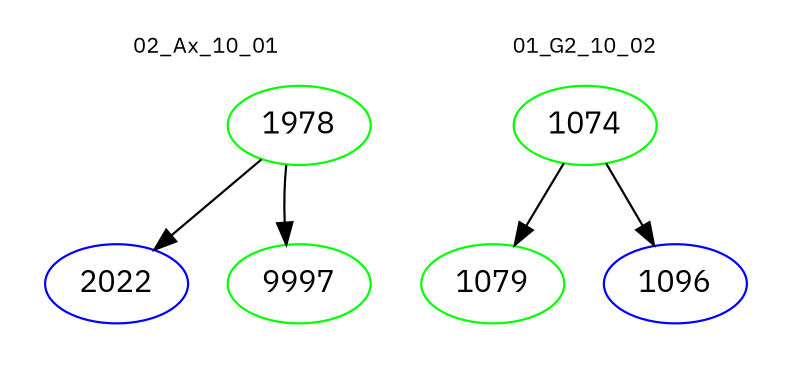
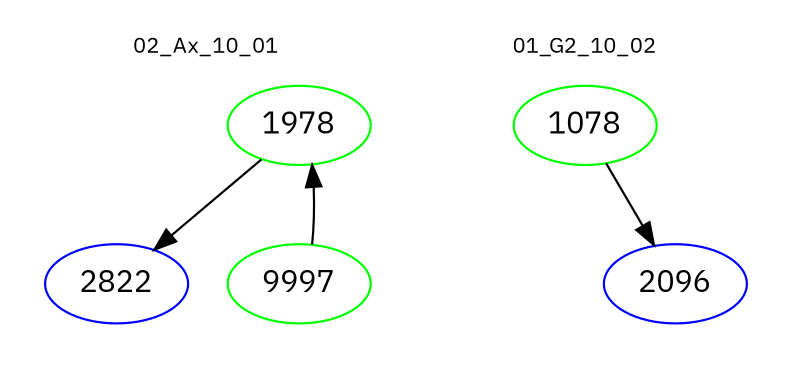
node "1074": label "1074" -> "1078"
edge "1978" -> "9997": reversed
node "2022": label "2022" -> "2822"
node "1079": removed
node "1096": label "1096" -> "2096"
